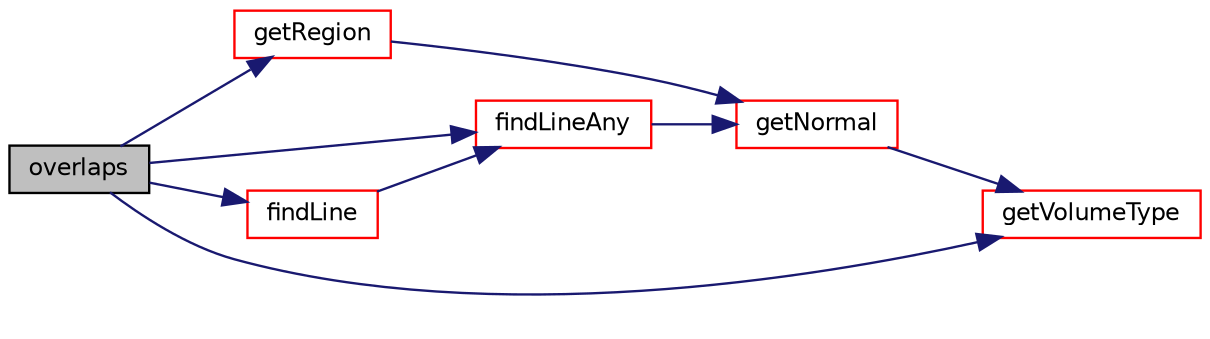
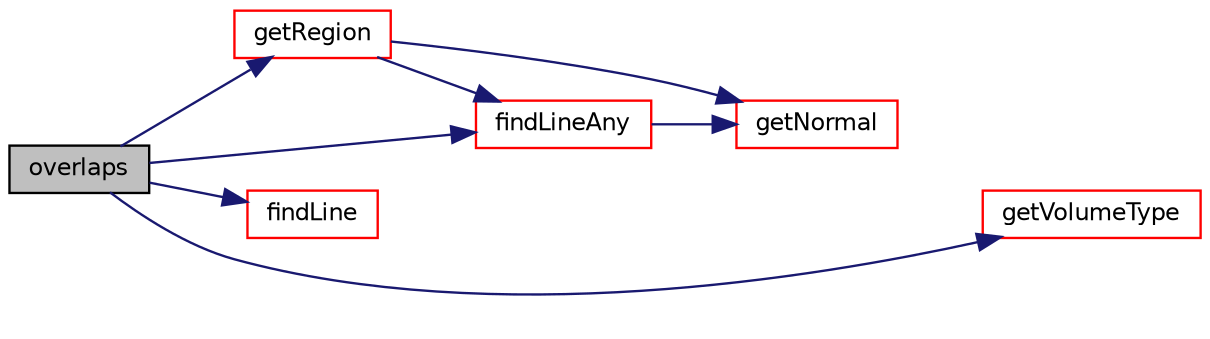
edge "getNormal" -> "getVolumeType": removed
edge "findLine" -> "findLineAny": now "getRegion" -> "findLineAny"
